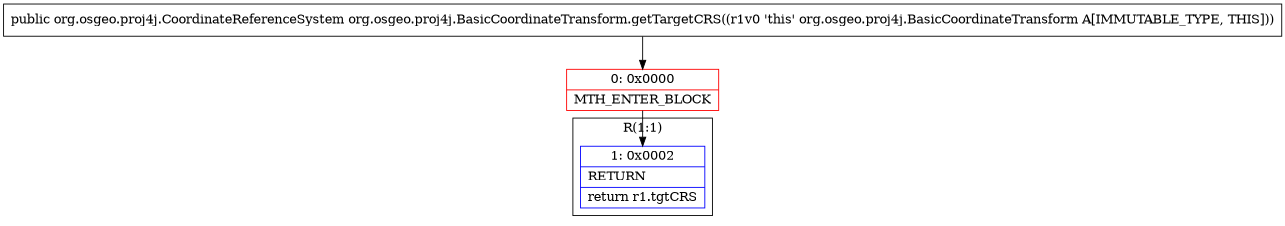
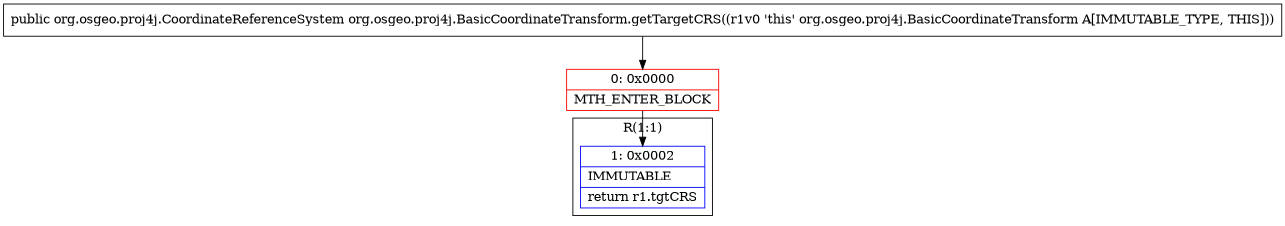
node "1: 0x0002": text "RETURN" -> "IMMUTABLE"
